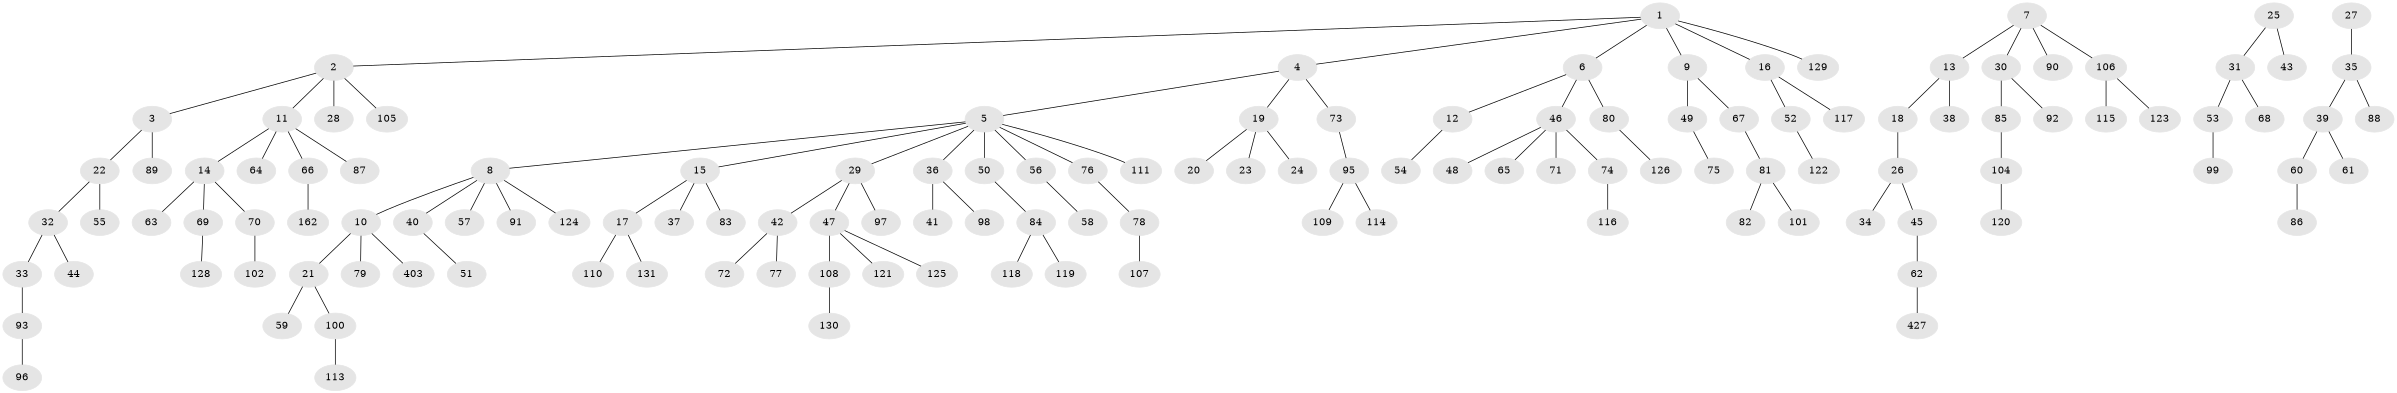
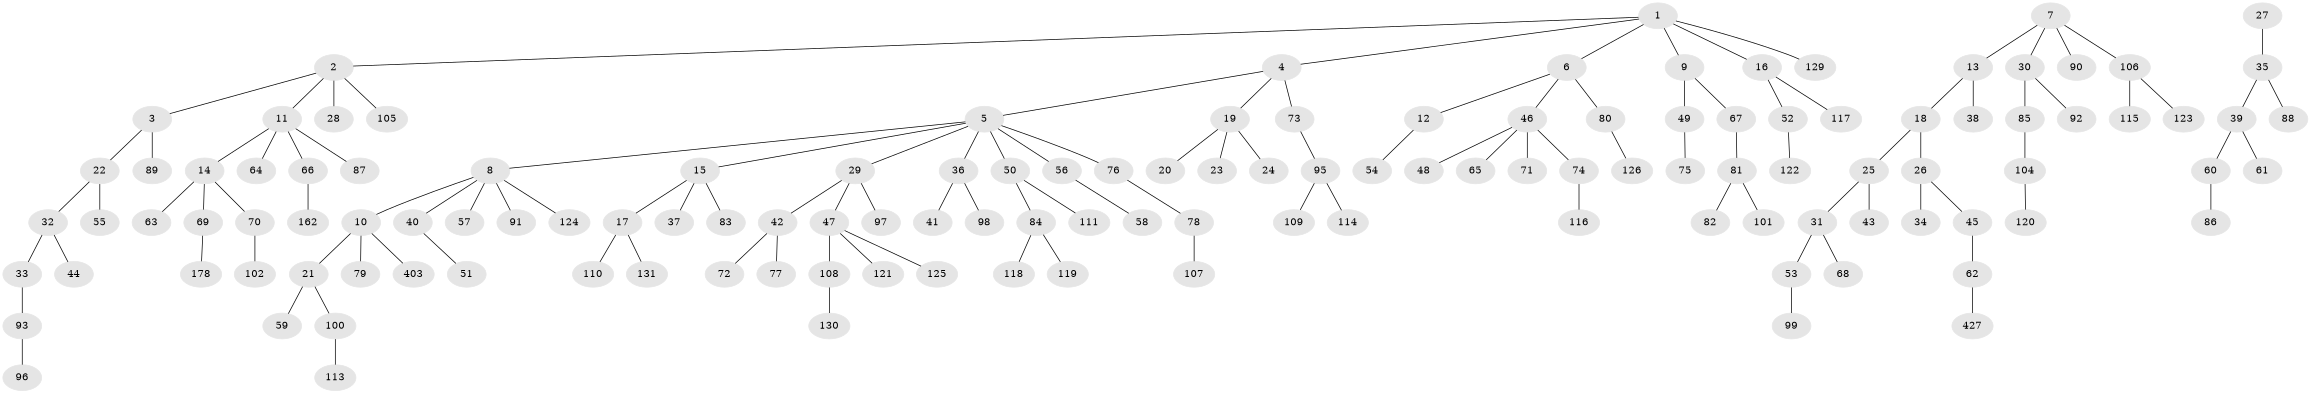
edge "5" -- "111": now "50" -- "111"
edge "18" -- "25": added
node "128": label "128" -> "178"
